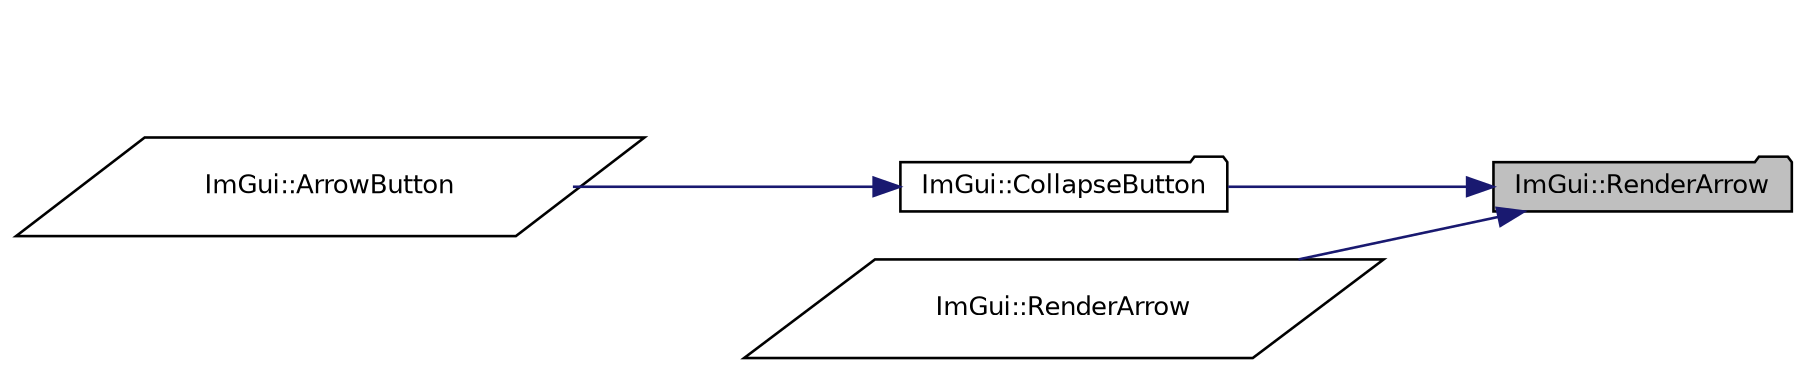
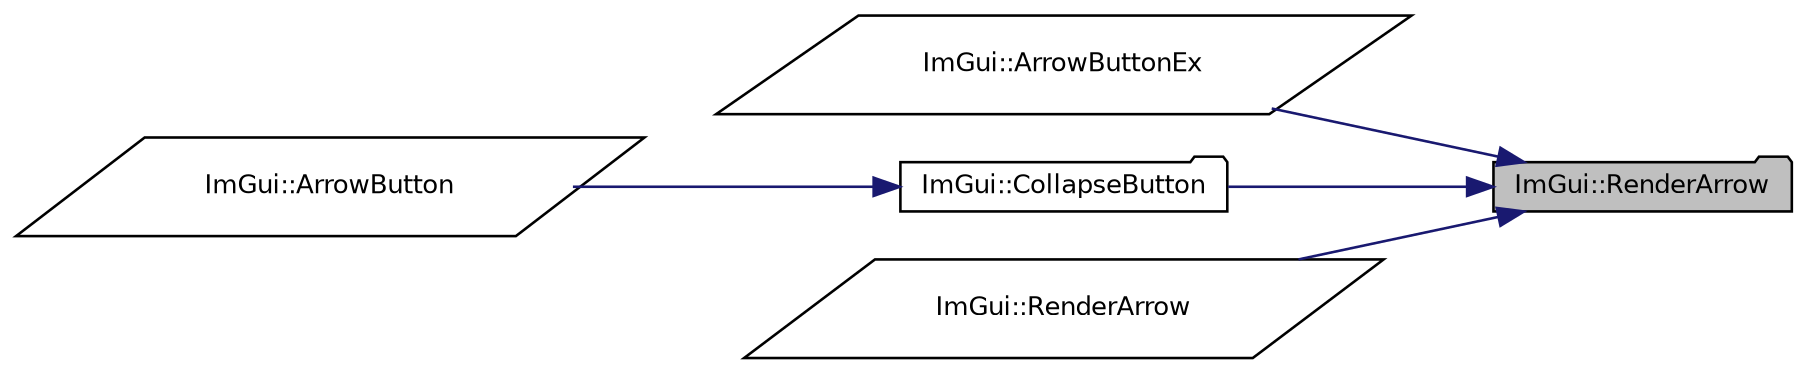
node "ImGui::ArrowButtonEx": added
